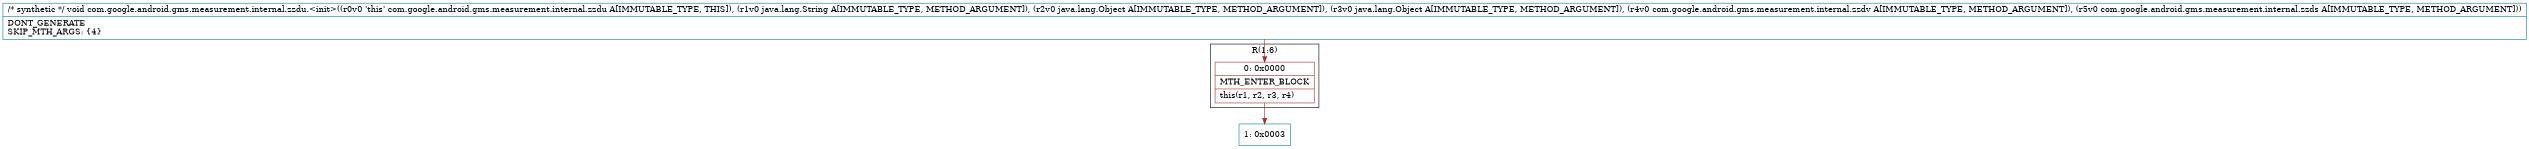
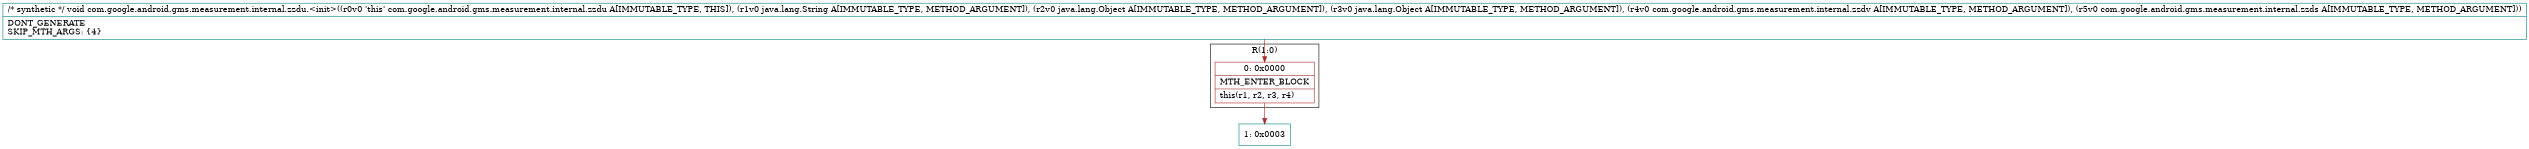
cluster "R(1:6)": label "R(1:6)" -> "R(1:0)"
